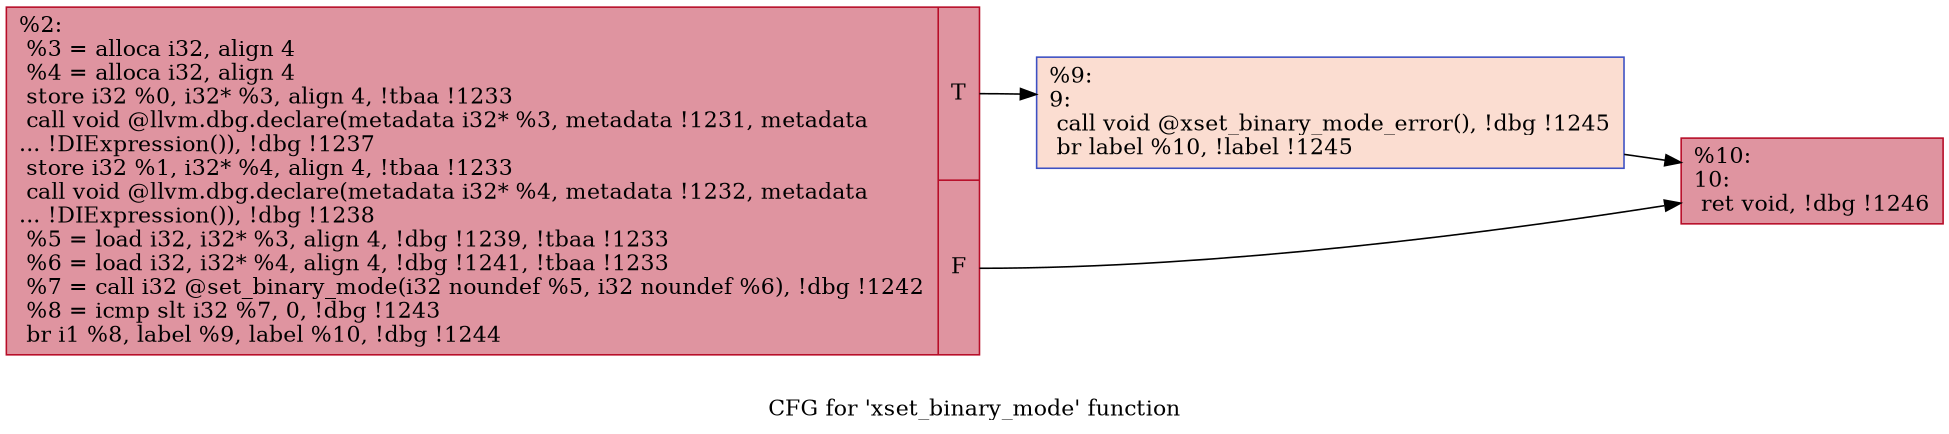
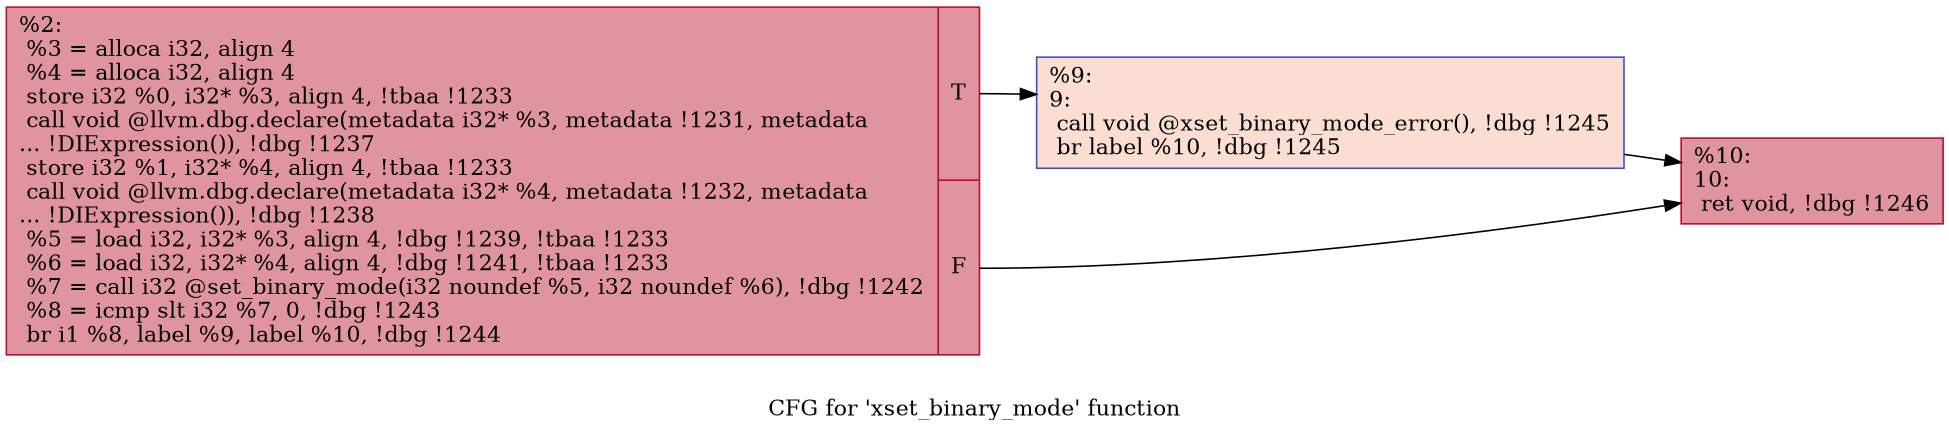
node "%9:": text "br label %10, !label !1245" -> "br label %10, !dbg !1245"
